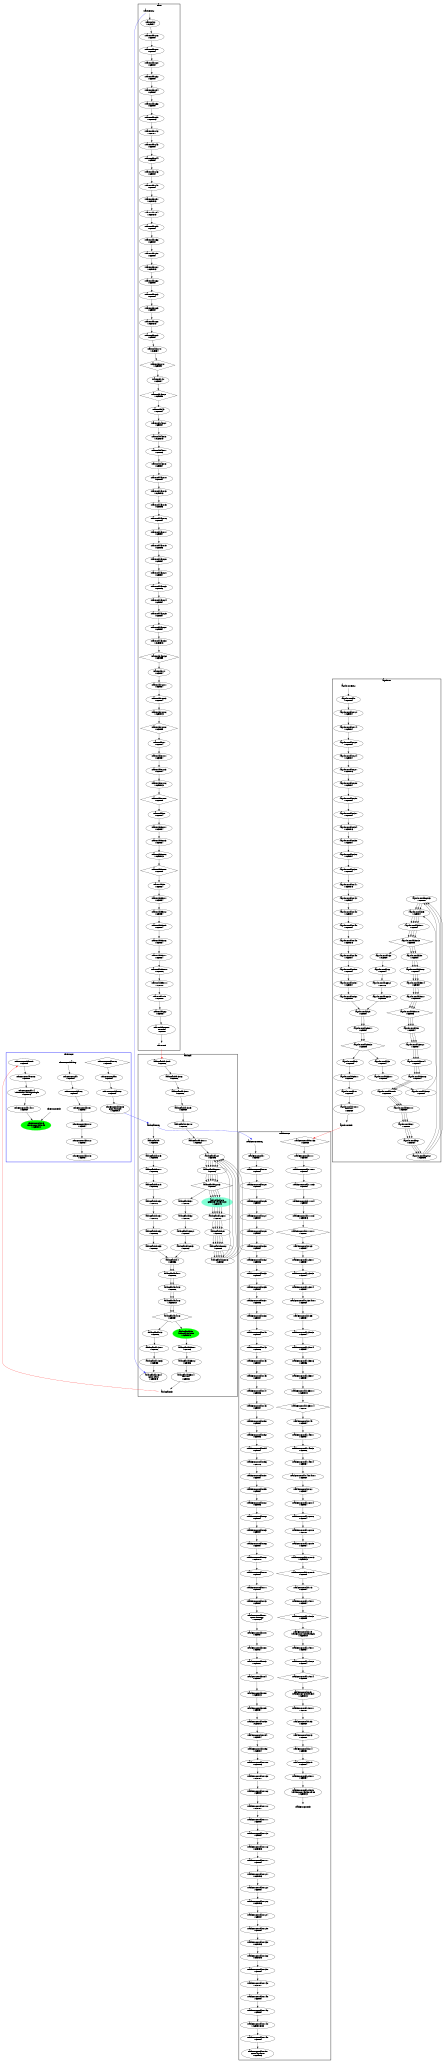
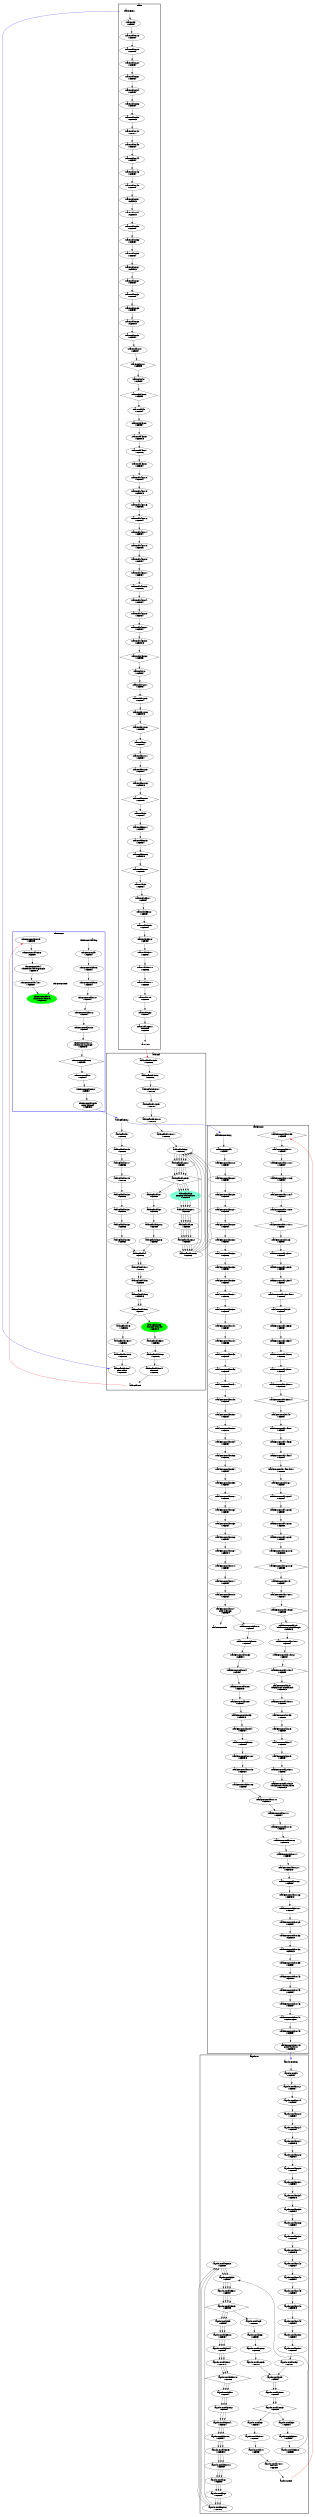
node "_thrFunc0___bb__14 (_thrFunc0_)mysingle WCET=13": added
edge "_taskFunc0___bb215__3 (_taskFunc0_)taskenv_free WCET=13" -> "_taskFunc0__exit": now "_taskFunc0___bb__77 CALL memcpy WCET=20" -> "_taskFunc0__exit"
edge "_taskFunc0___bb__151 CALL lay_down WCET=13" -> "lay_down_entry": added
